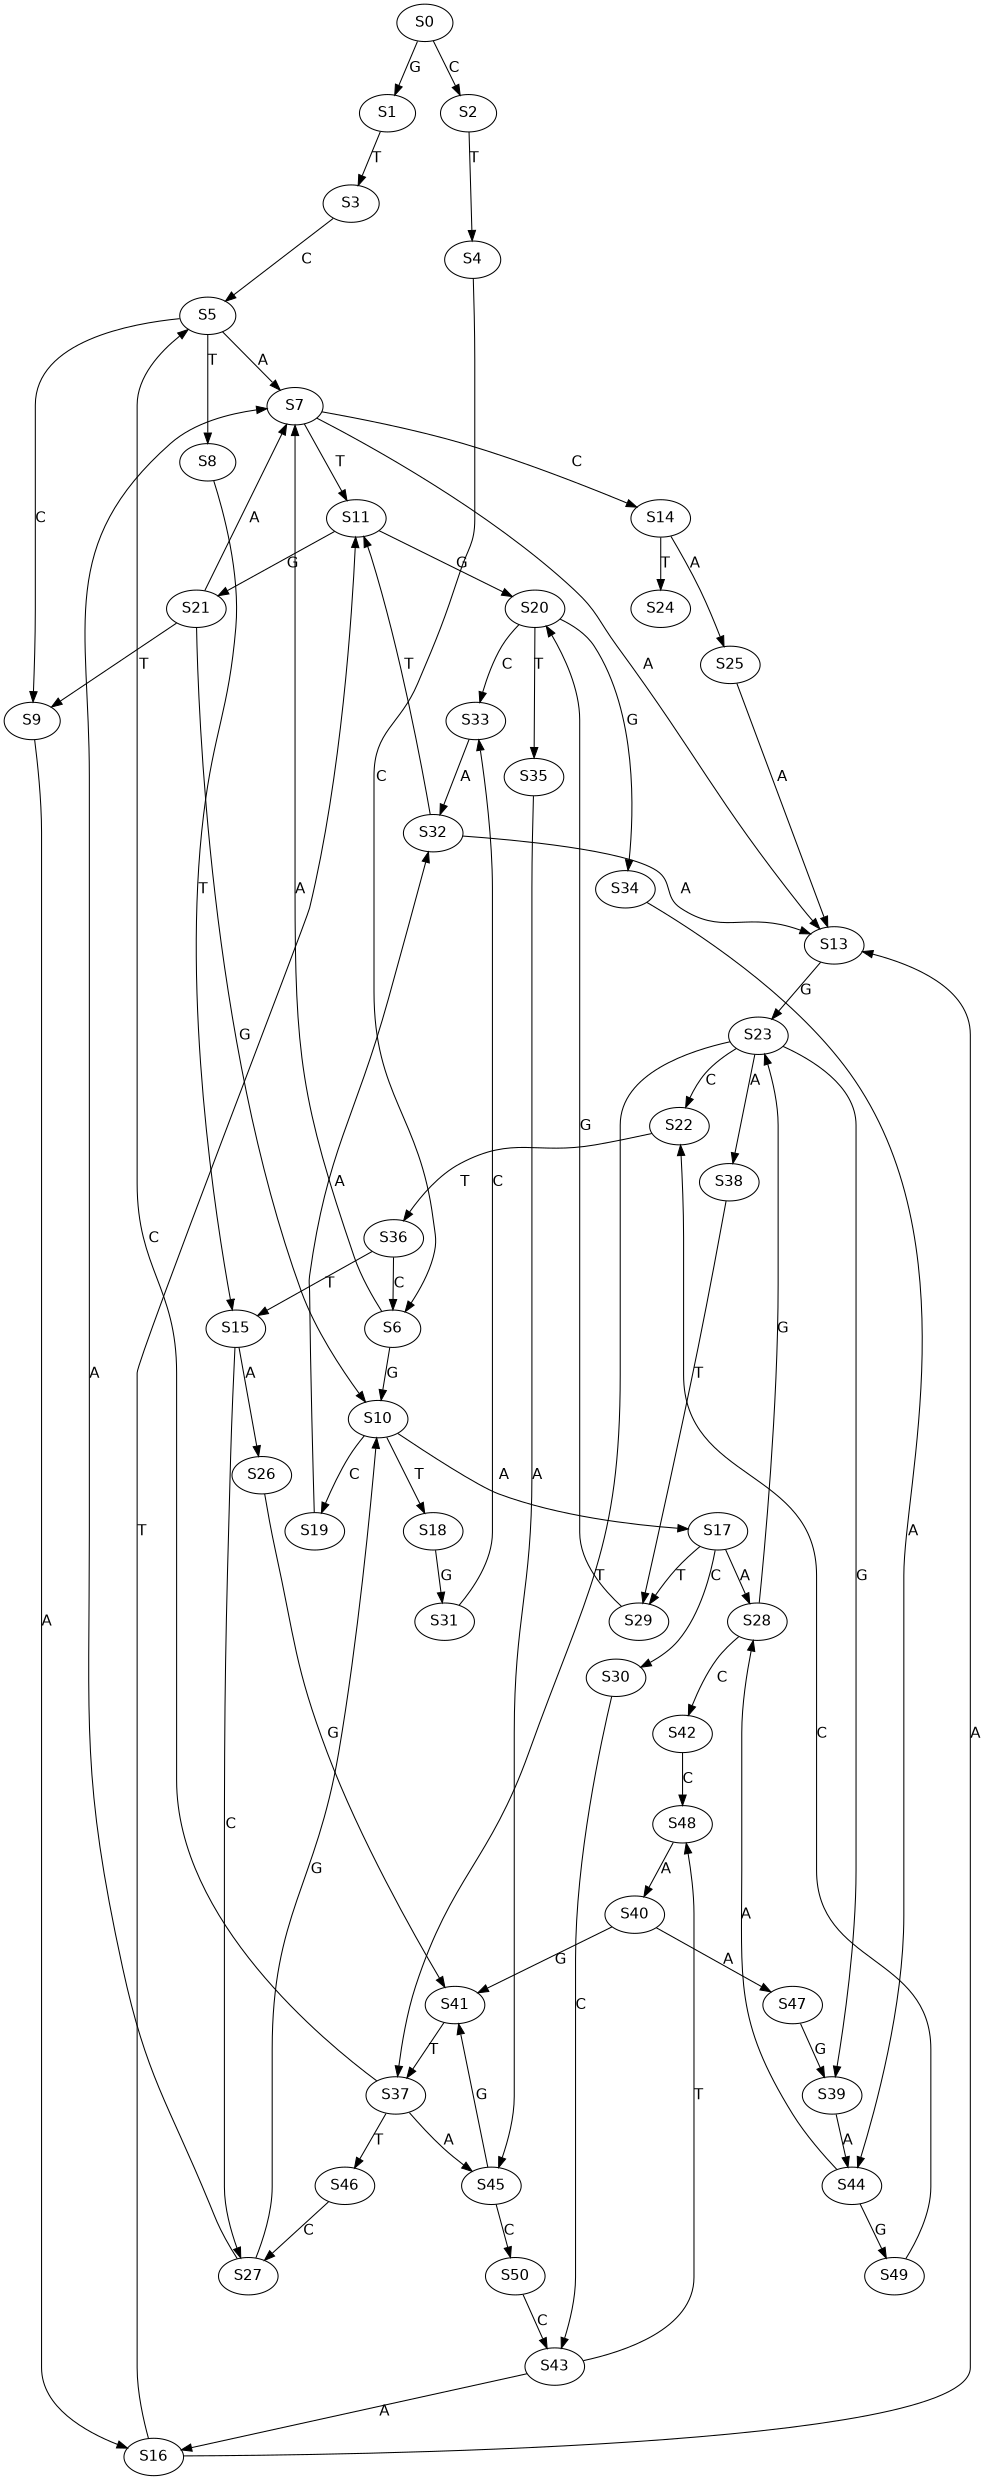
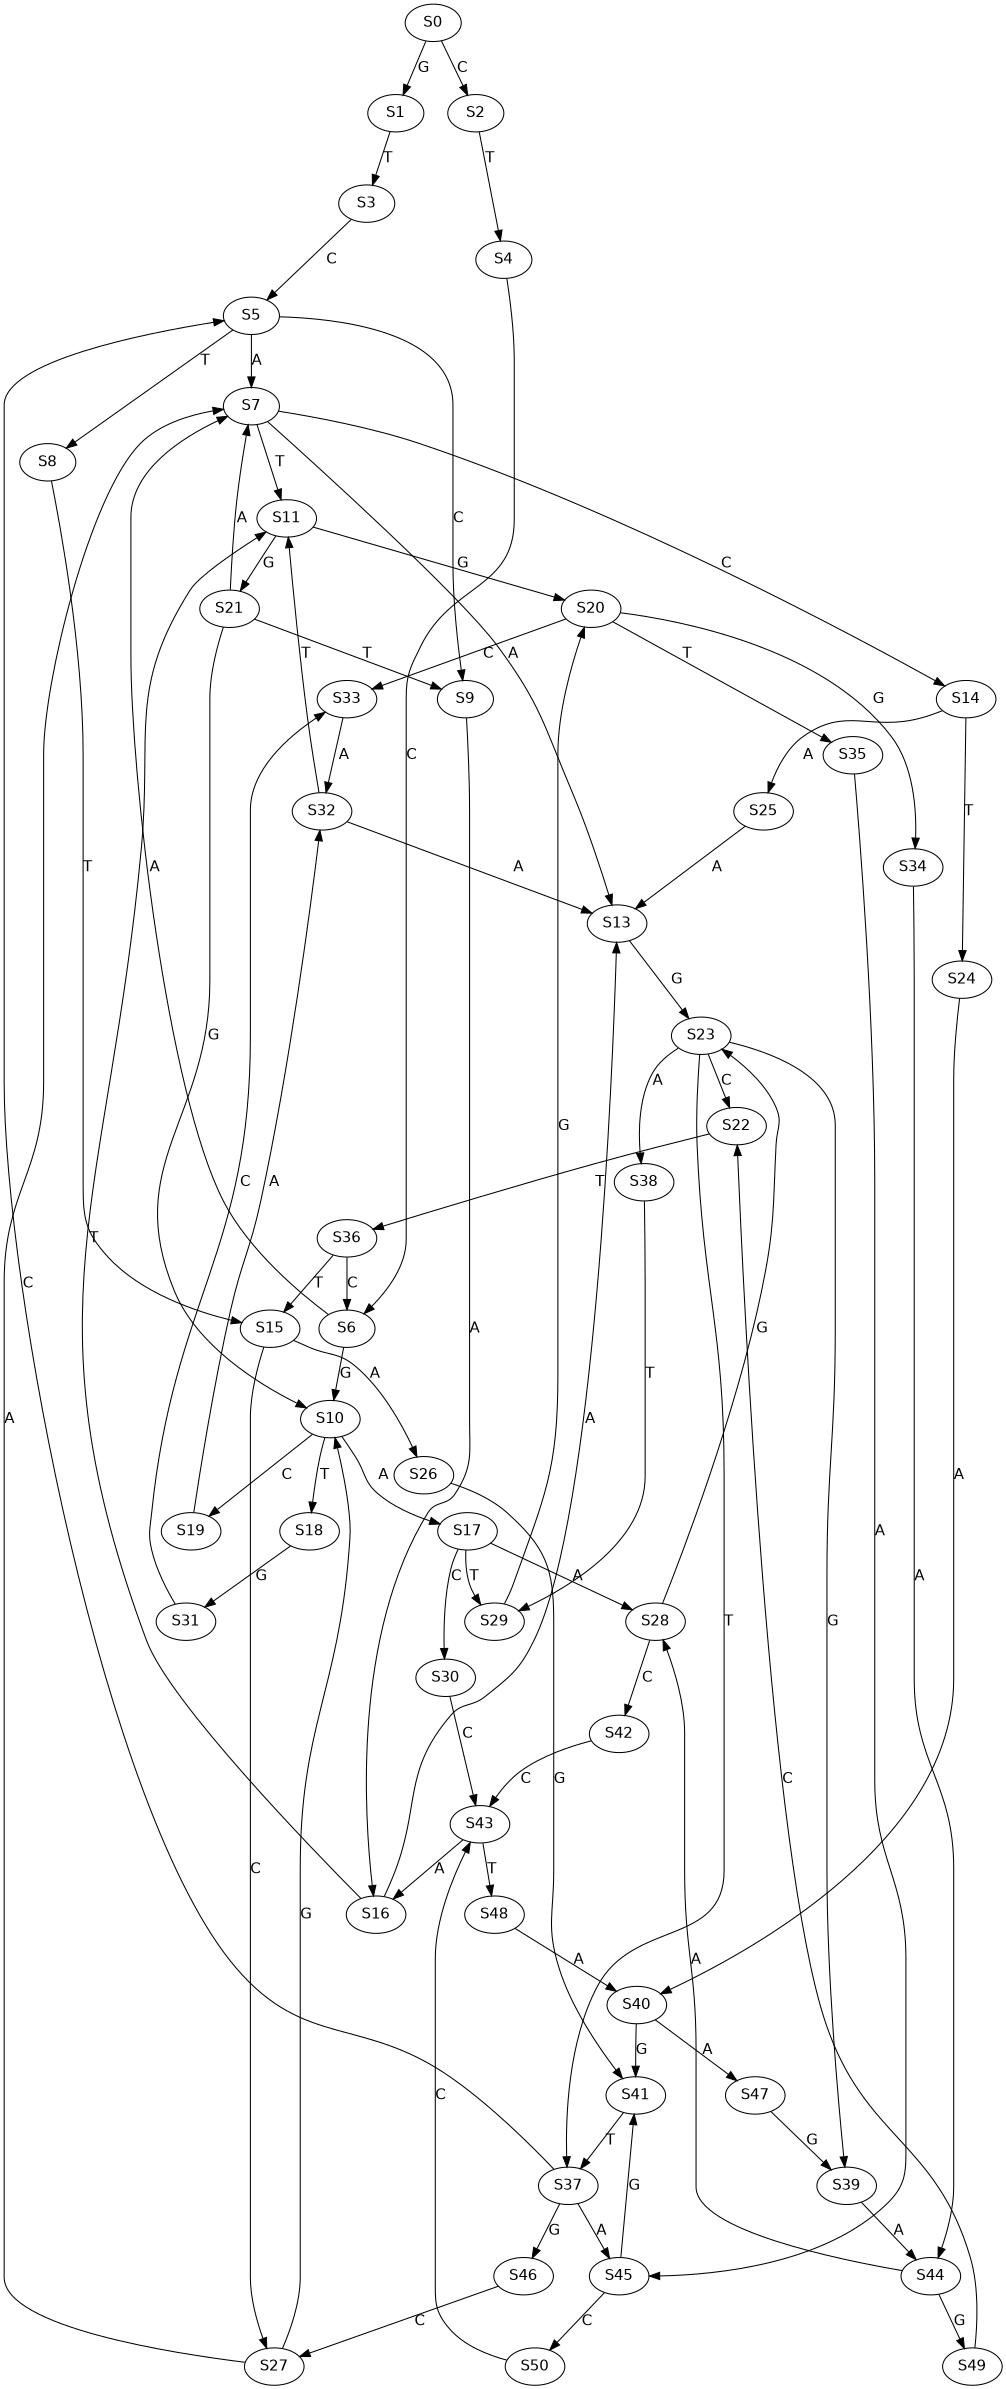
edge "S24" -> "S40": added, label "A"
edge "S42" -> "S48": now "S42" -> "S43"
edge "S37" -> "S46": label "T" -> "G"
